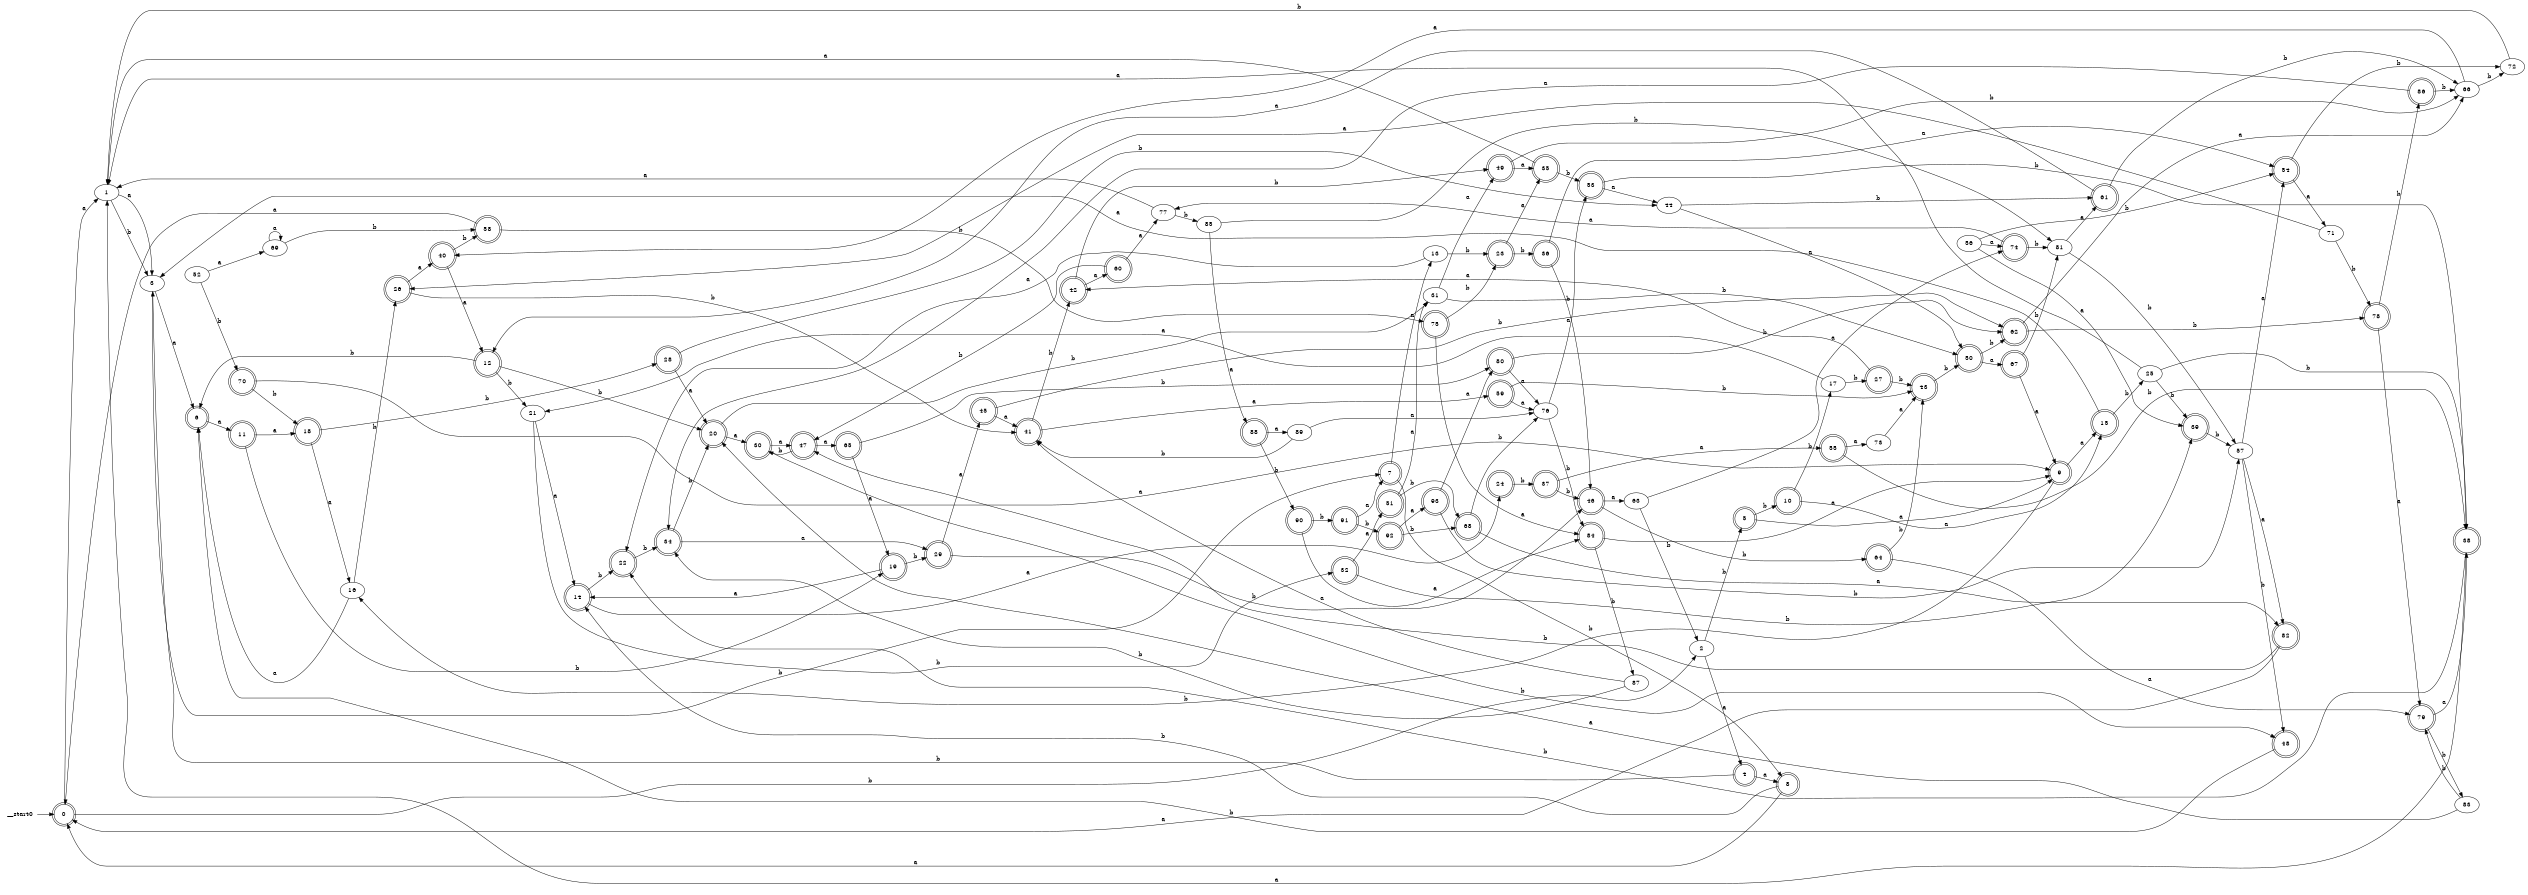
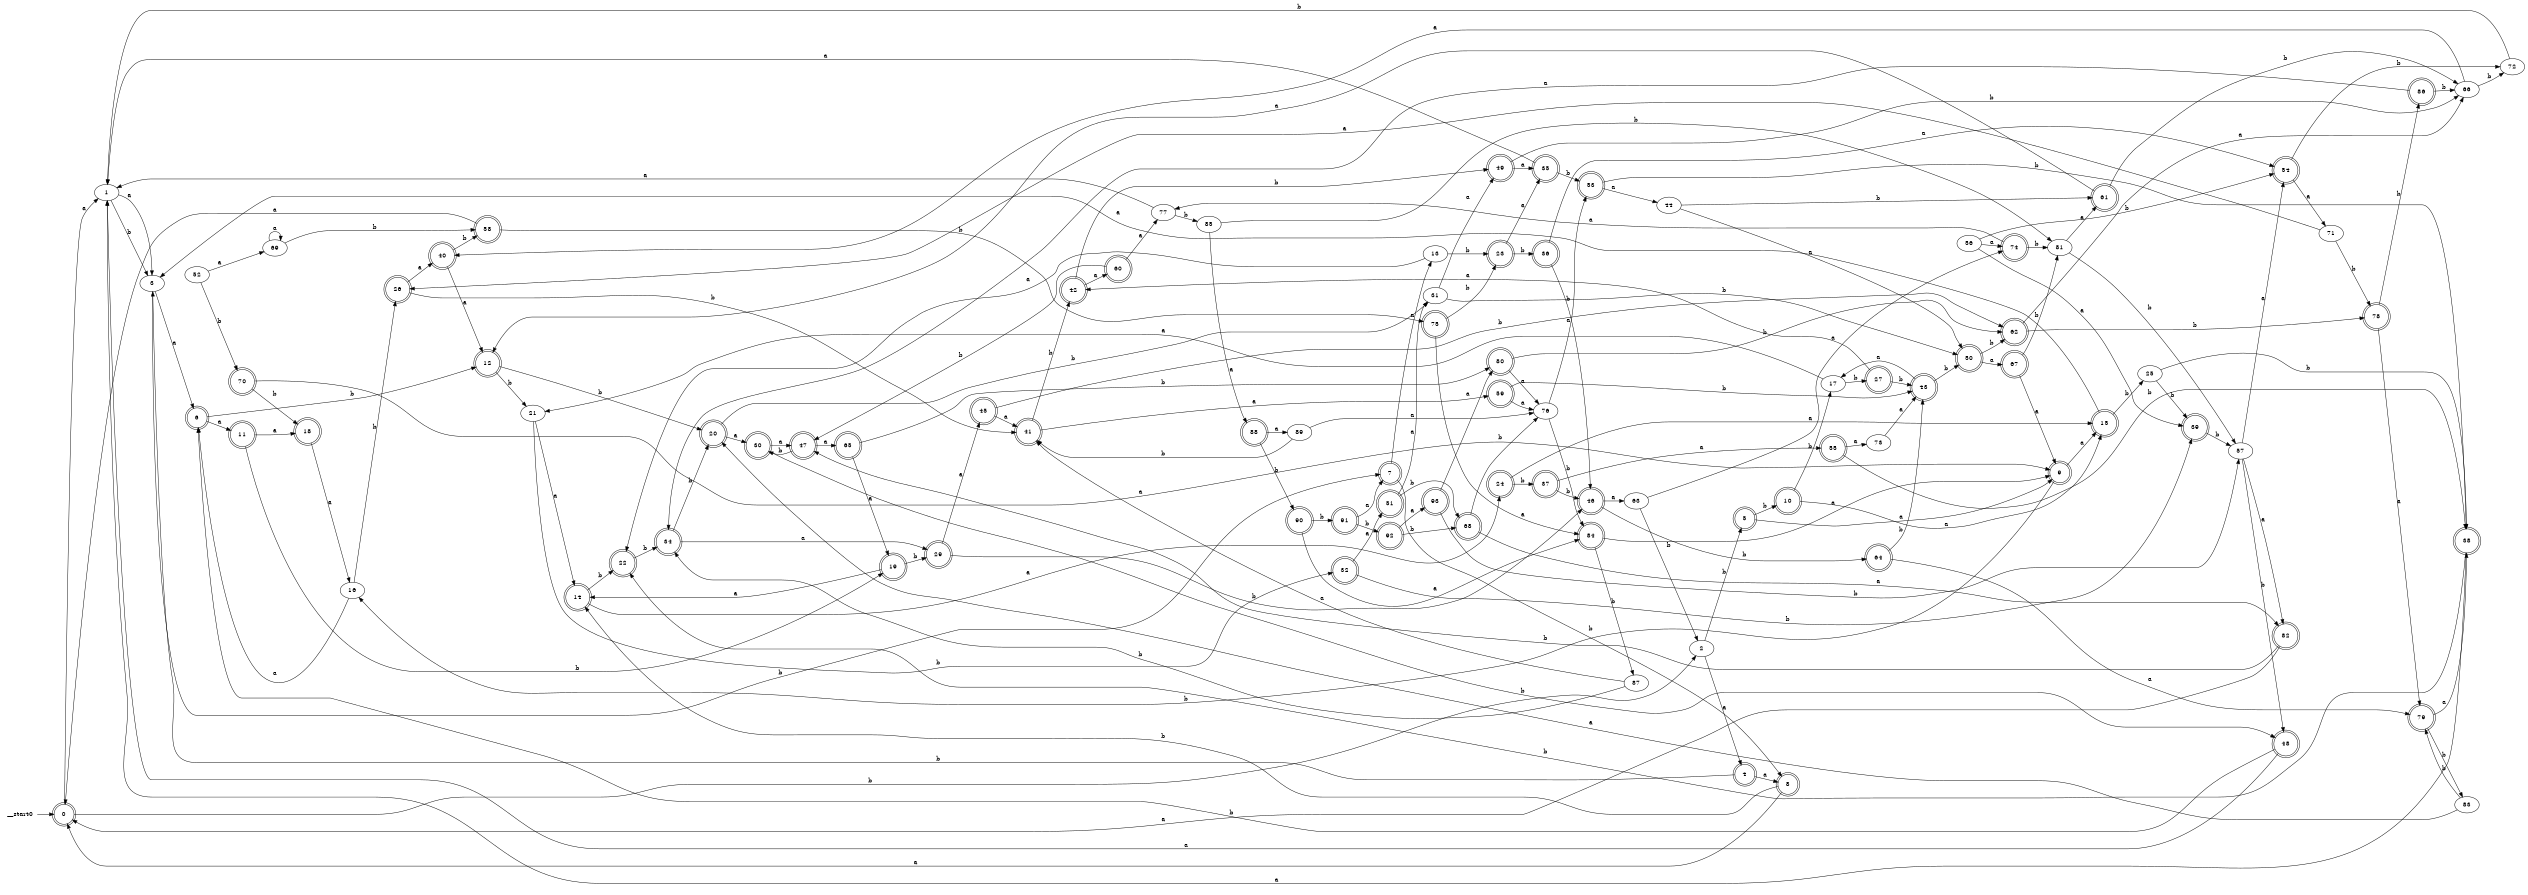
edge "25" -> "1": now "48" -> "1"
edge "12" -> "6": reversed
node "28": removed
edge "43" -> "17": added, label "a"
edge "24" -> "15": added, label "a"
